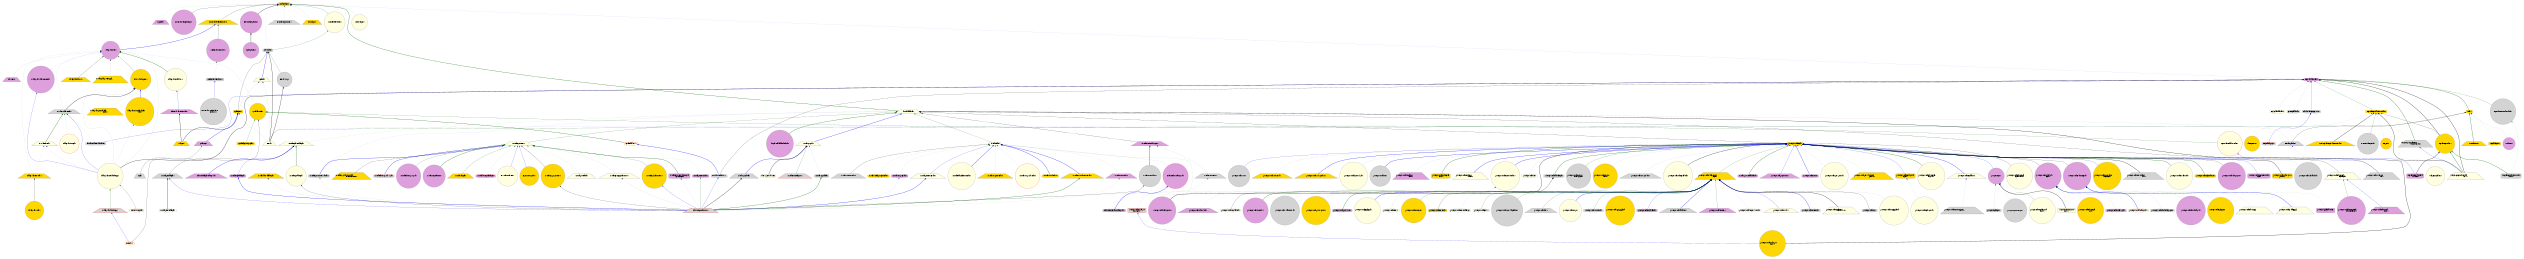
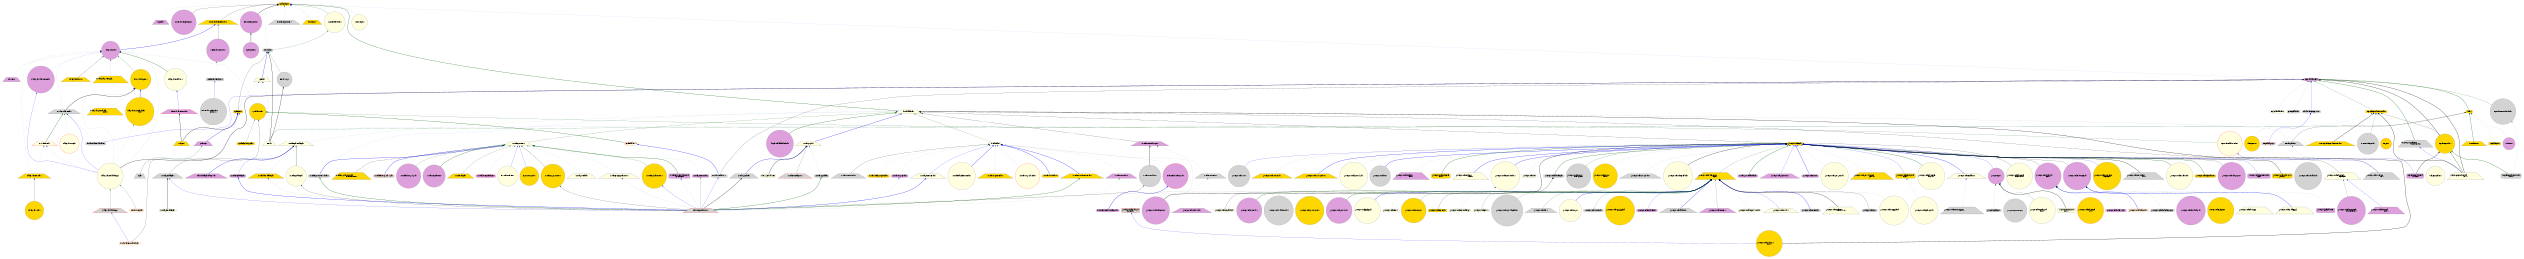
edge "BlueprintGraphDefinitions.h" -> "K2Node_CallFunctionOnMember.h": style dotted -> bold
node "AnimGraphNode_ApplyLimits.h": shape cylinder -> circle
node "TwoBoneIK.h": label "TwoBoneIK.h" -> "SkinnedMeshComponentHelper.h"
